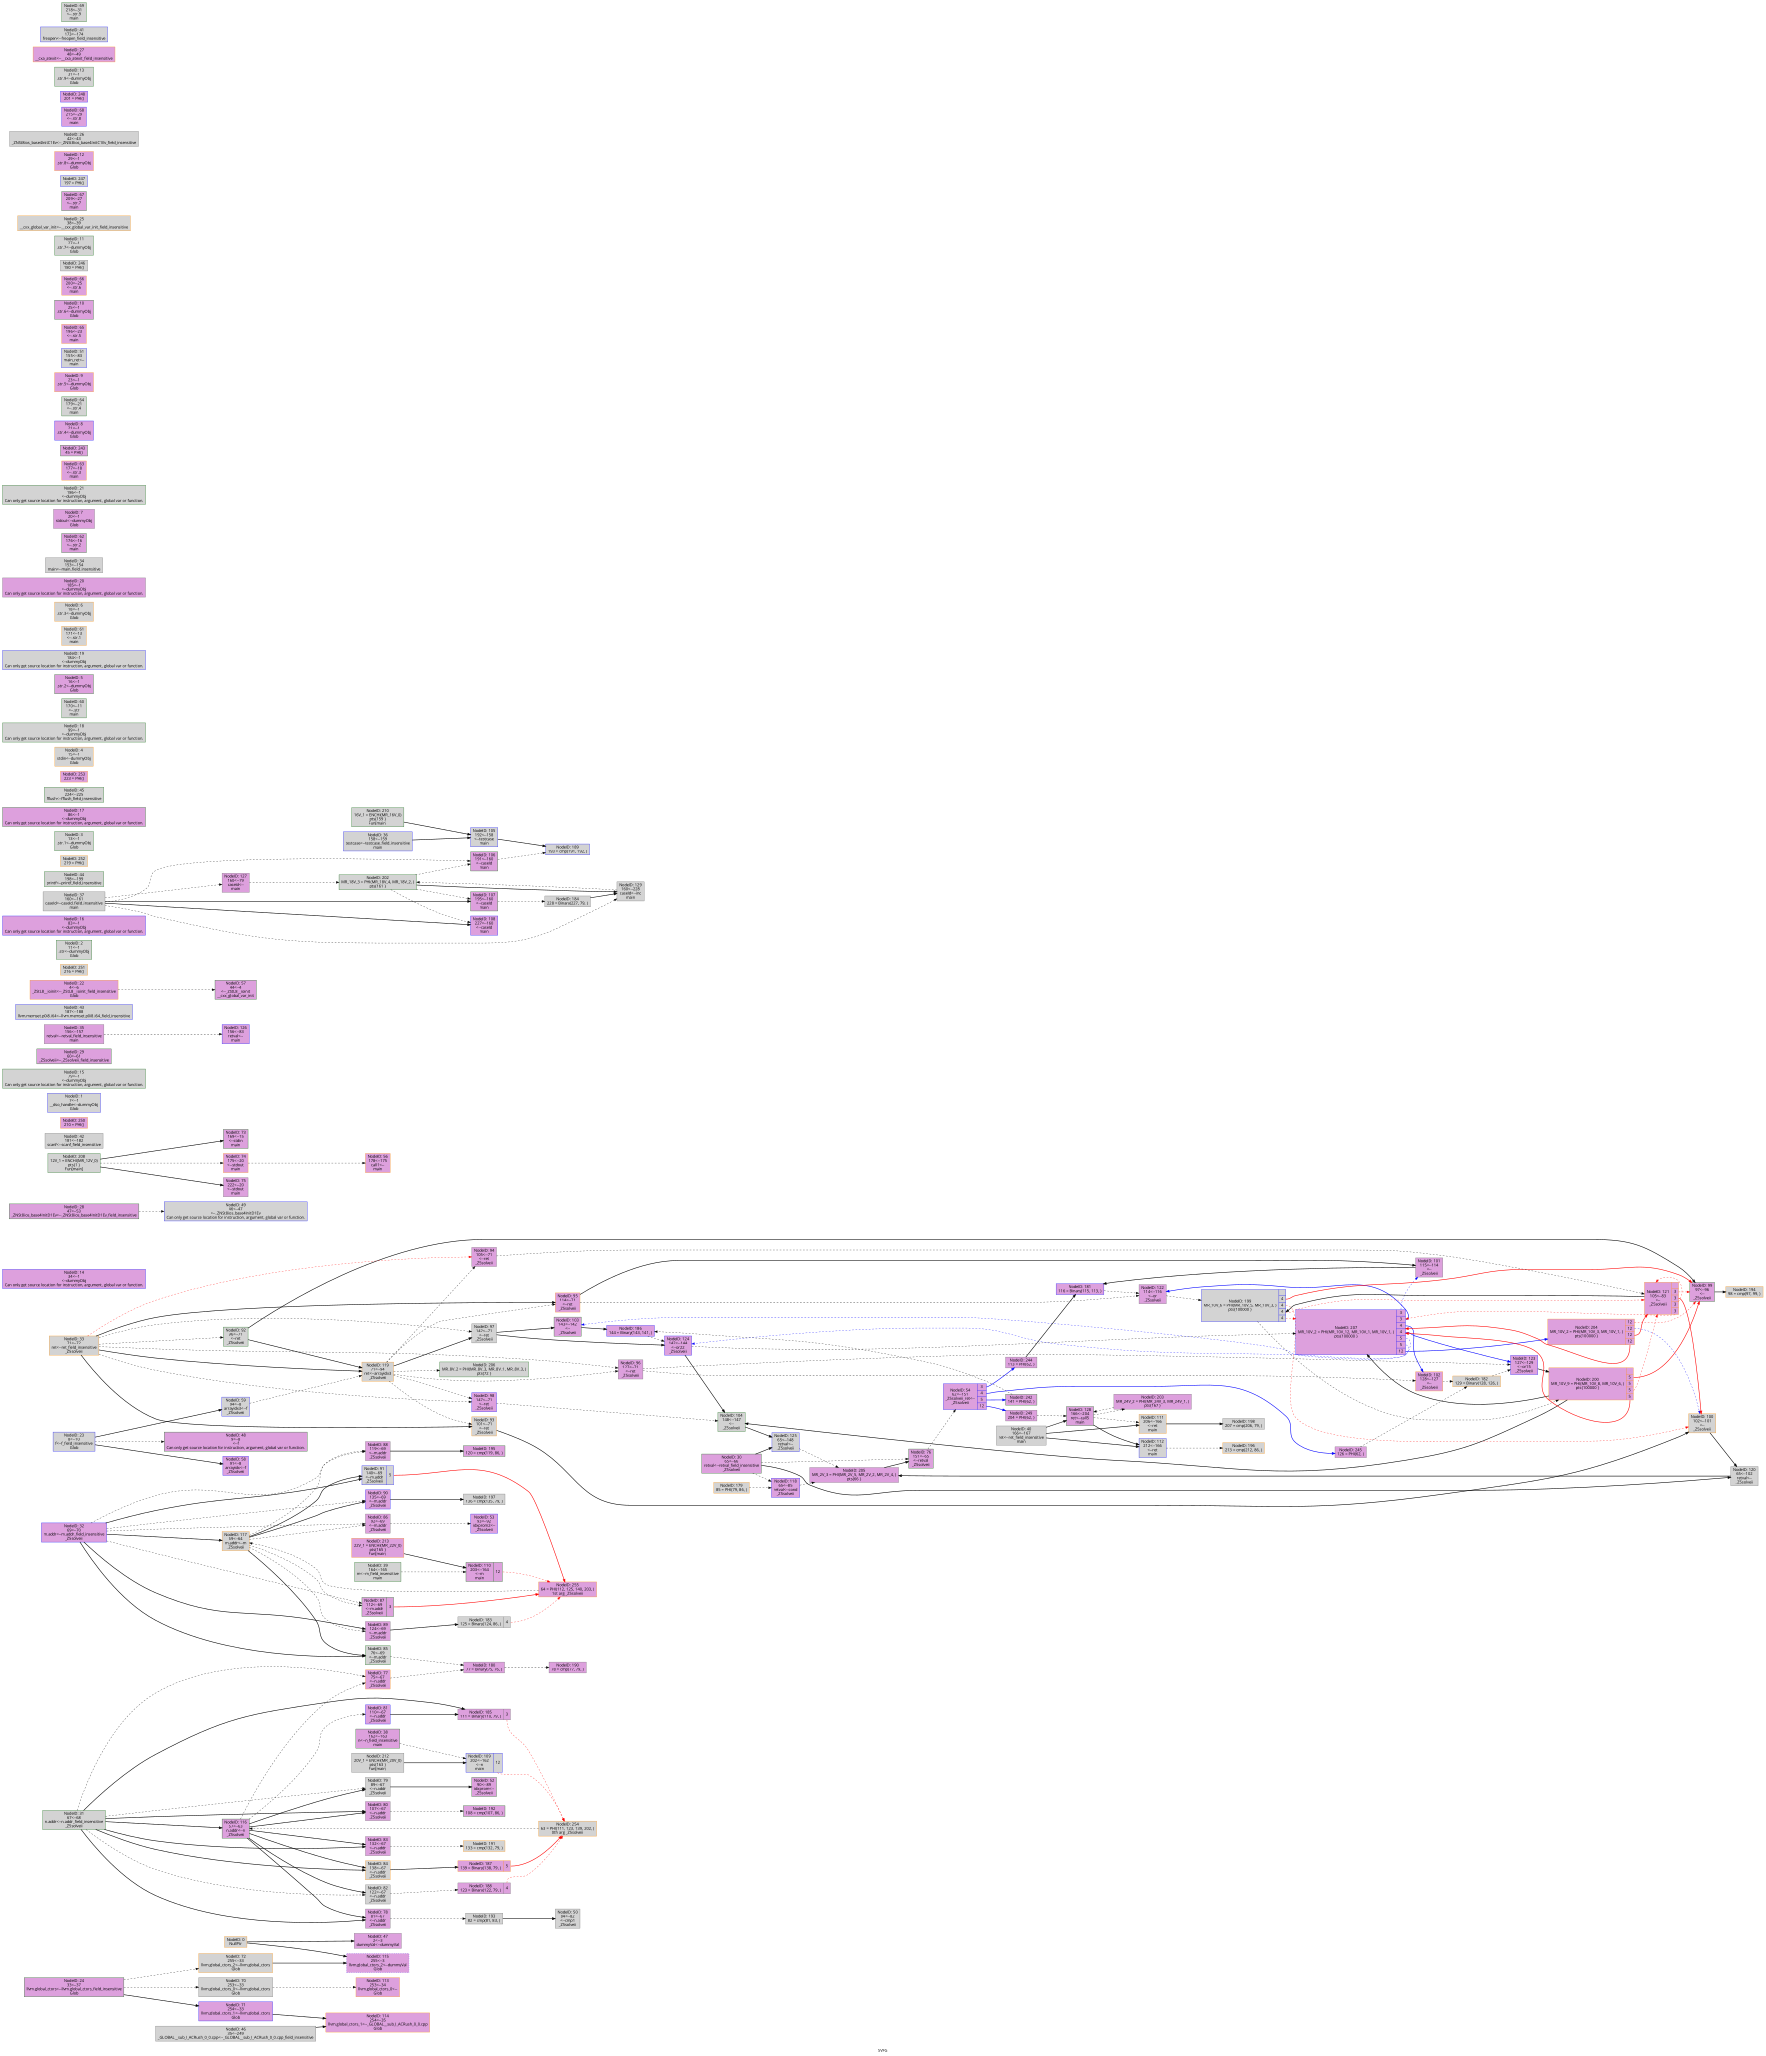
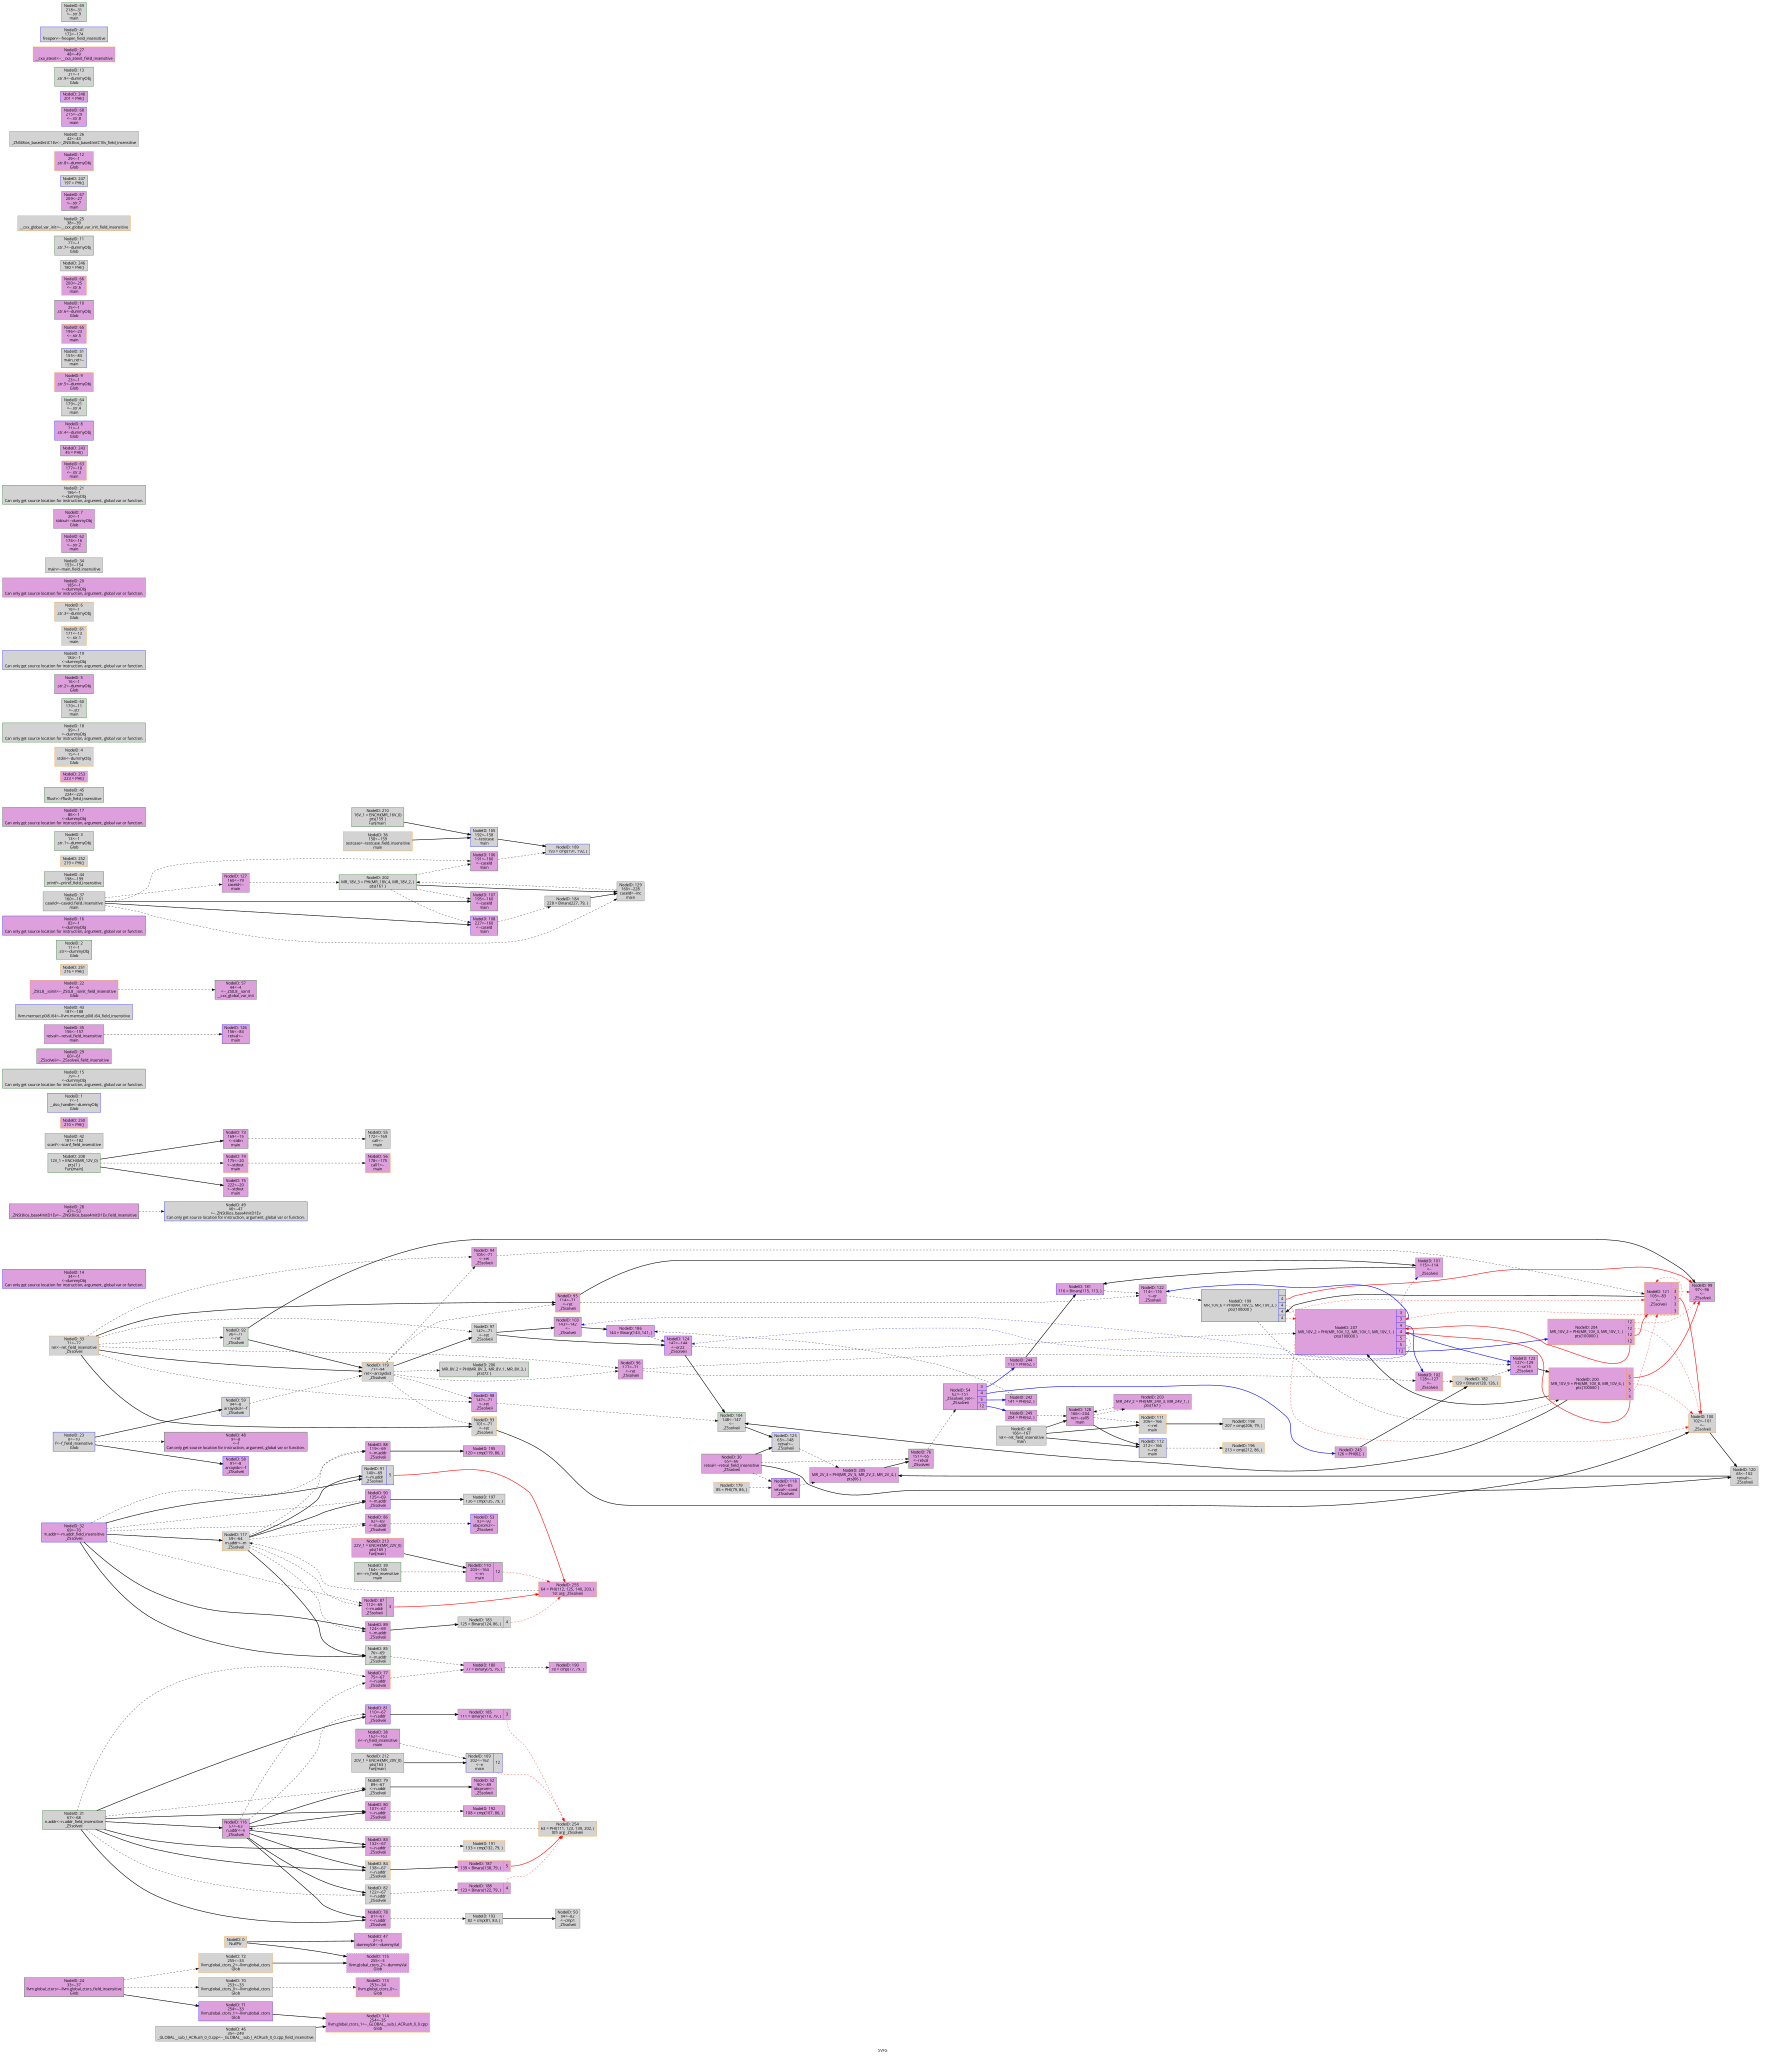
node "NodeID: 36": color blue -> darkorange
edge "NodeID: 107" -> "NodeID: 184": now "NodeID: 108" -> "NodeID: 184"
node "NodeID: 55": added
edge "NodeID: 33" -> "NodeID: 94": color red -> black
node "NodeID: 194": removed
edge "NodeID: 204" -> "NodeID: 100": color blue -> red
edge "NodeID: 200" -> "NodeID: 100": added
edge "NodeID: 245" -> "NodeID: 182": style dashed -> bold
edge "NodeID: 31" -> "NodeID: 185": now "NodeID: 31" -> "NodeID: 81"
